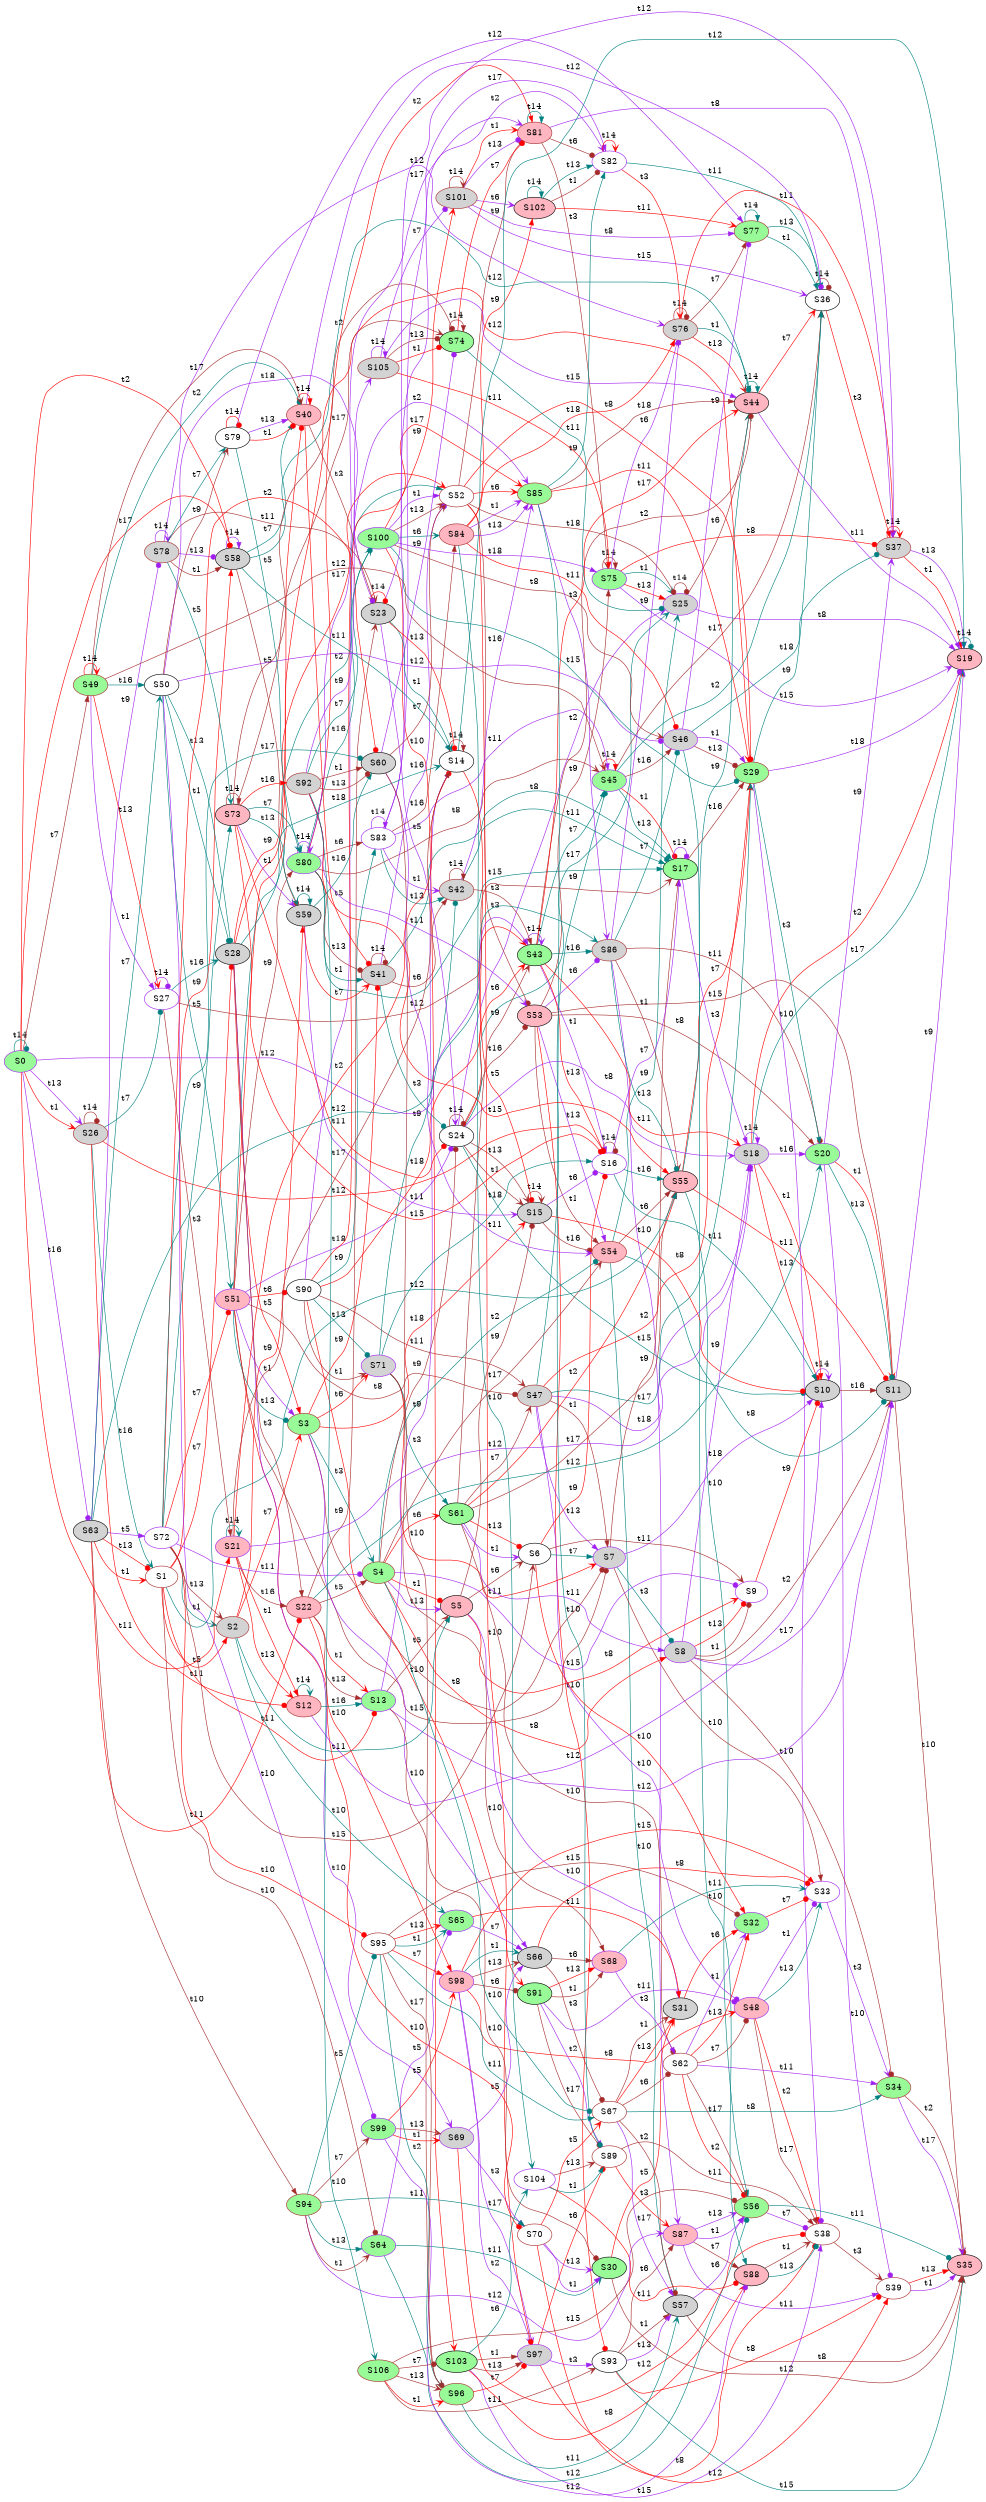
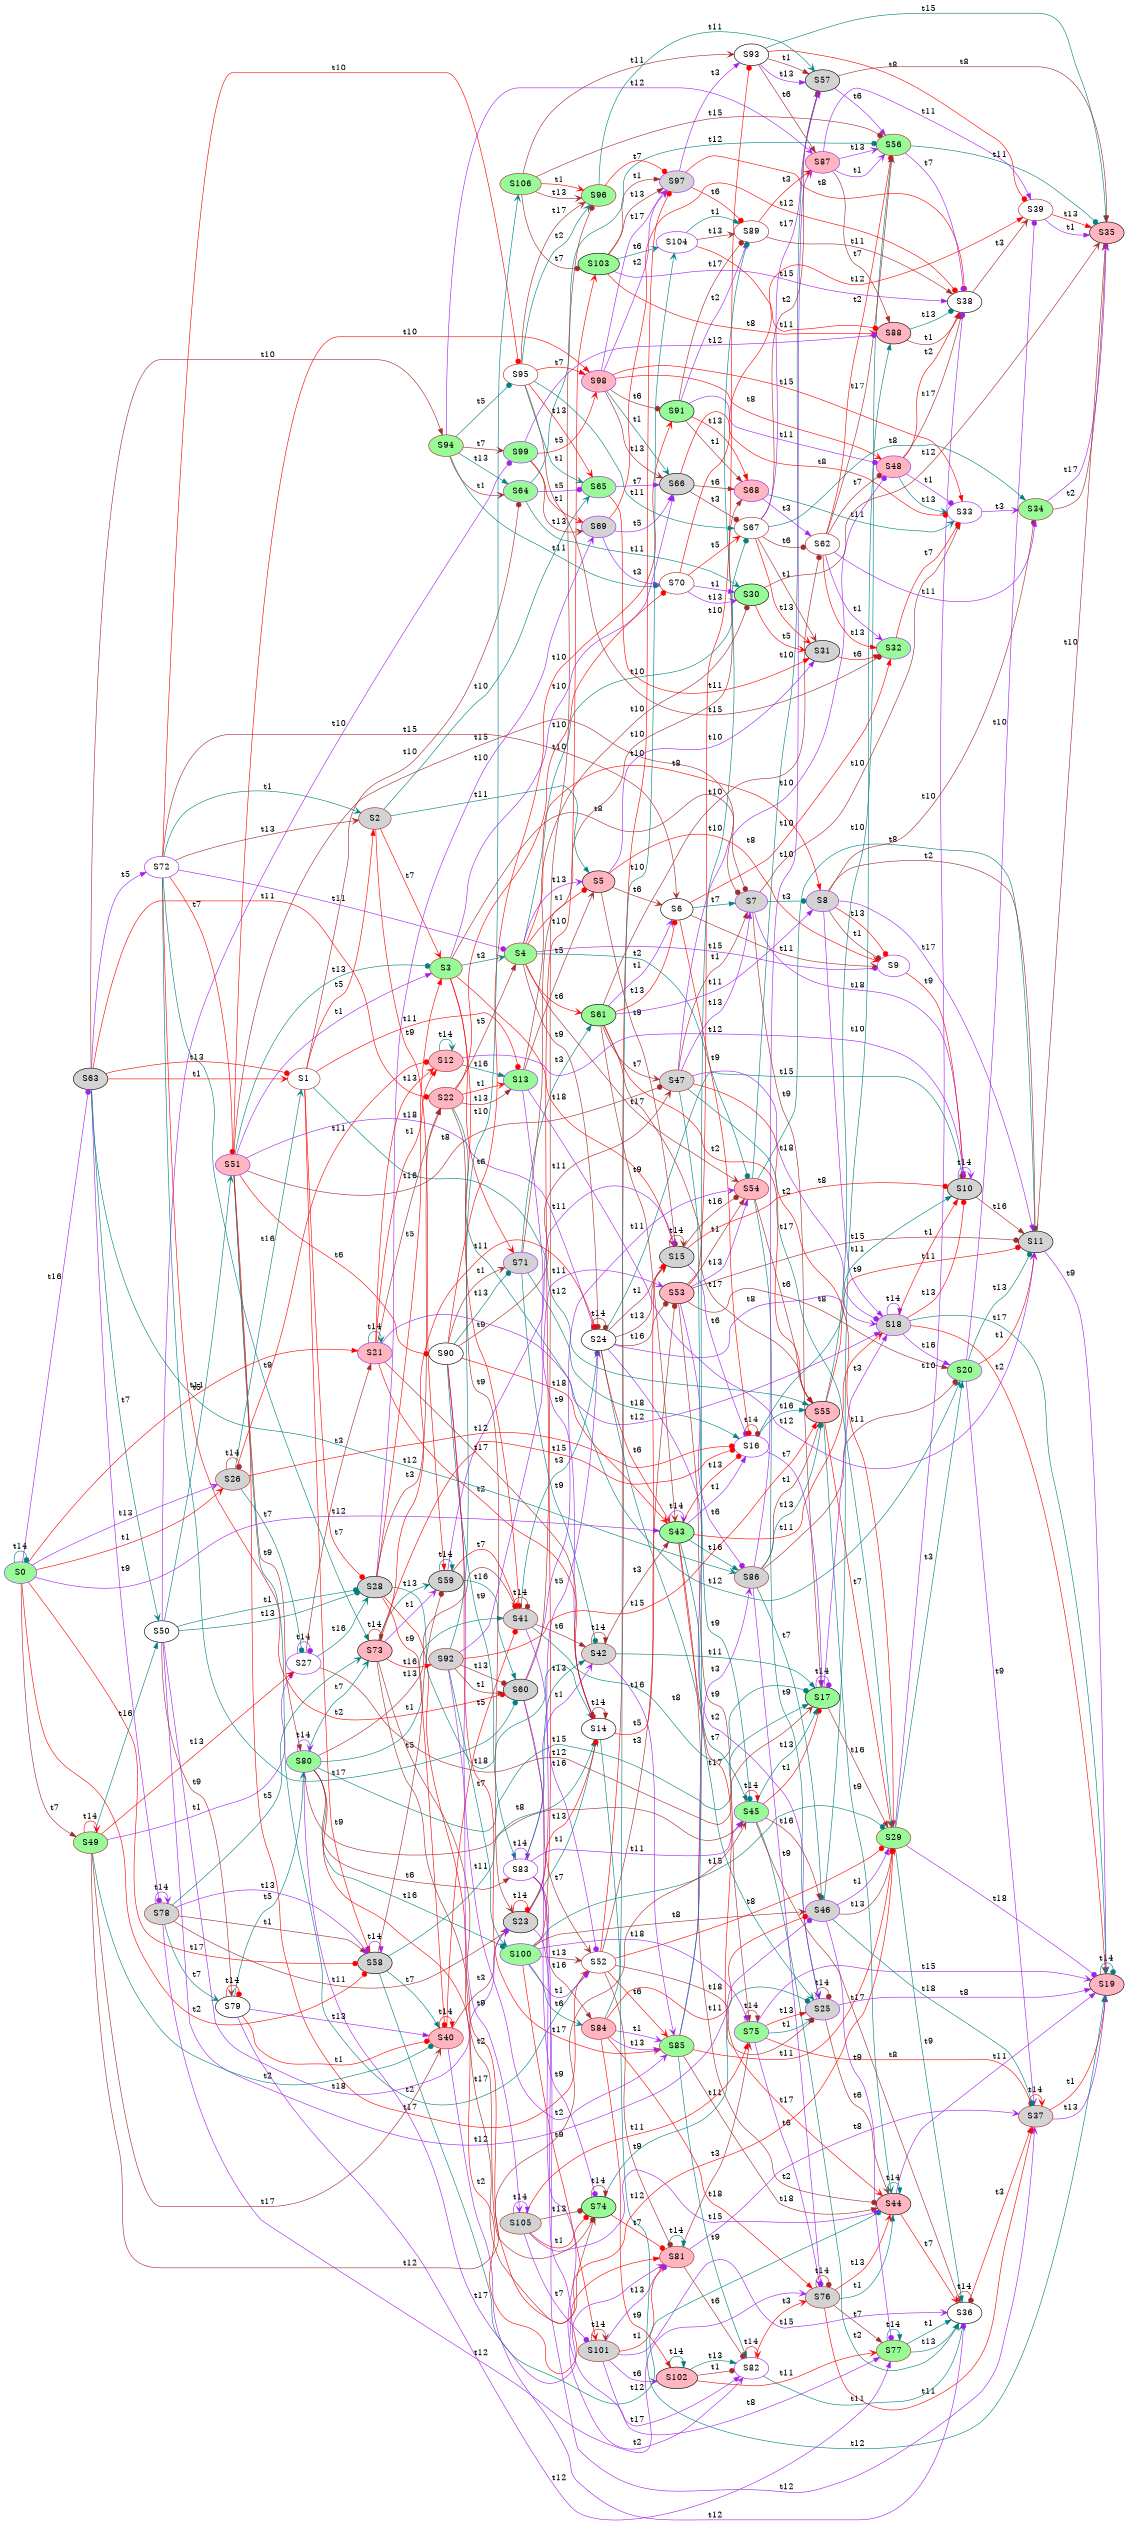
edge "S73" -> "S80": reversed
edge "S71" -> "S7": removed, label "t11"
node "S38": color brown -> black
